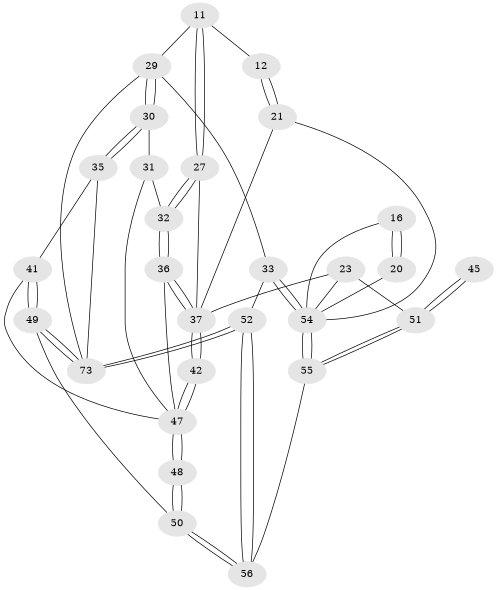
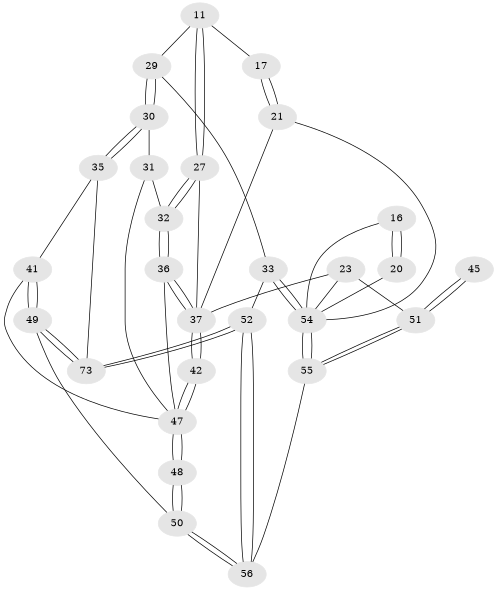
node "12": label "12" -> "17"
edge "29" -- "73": removed
